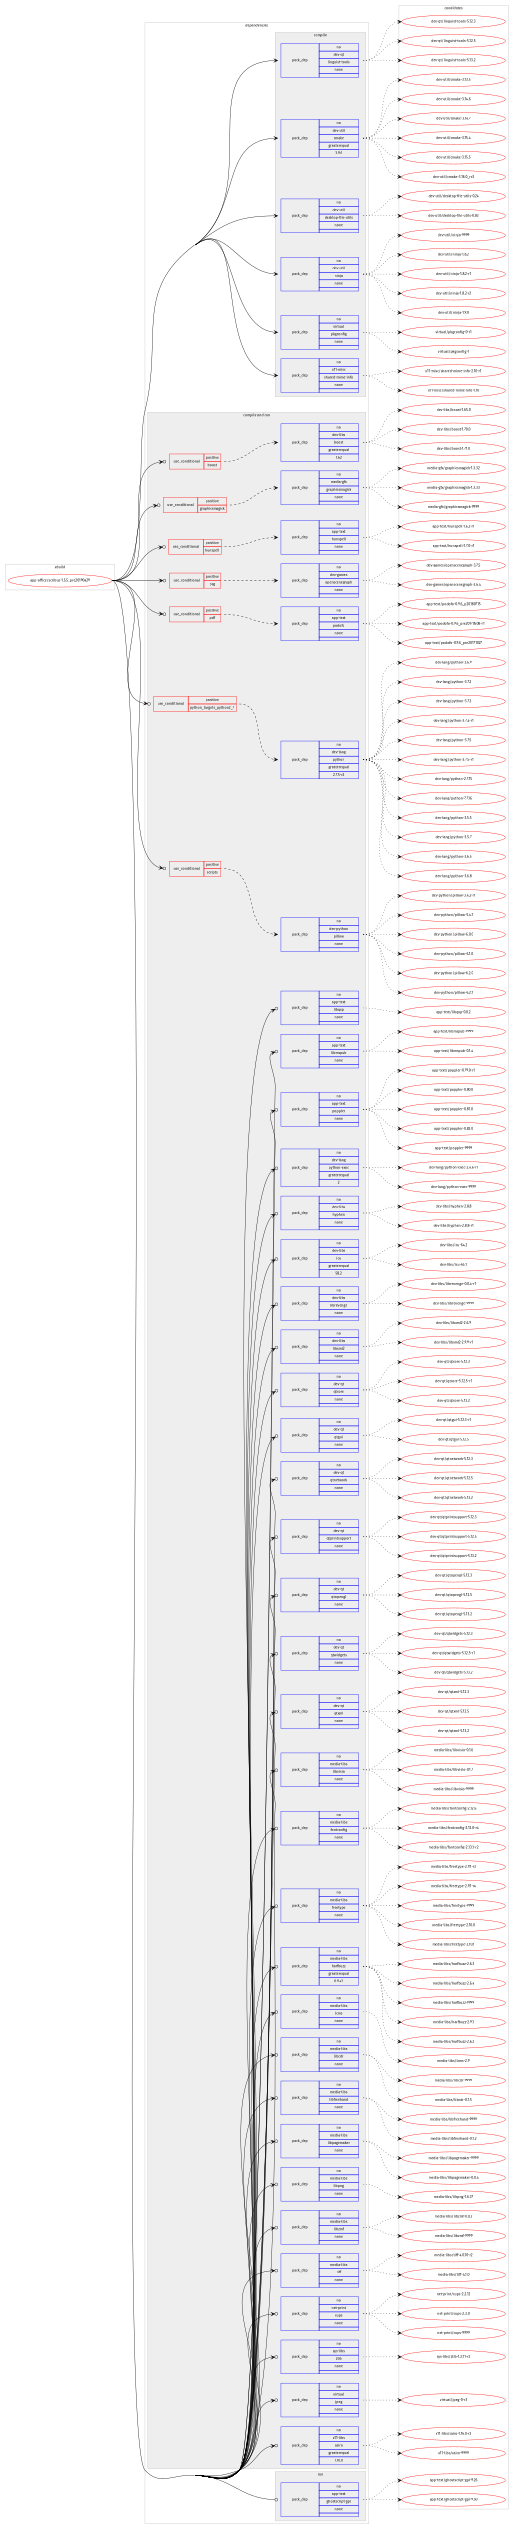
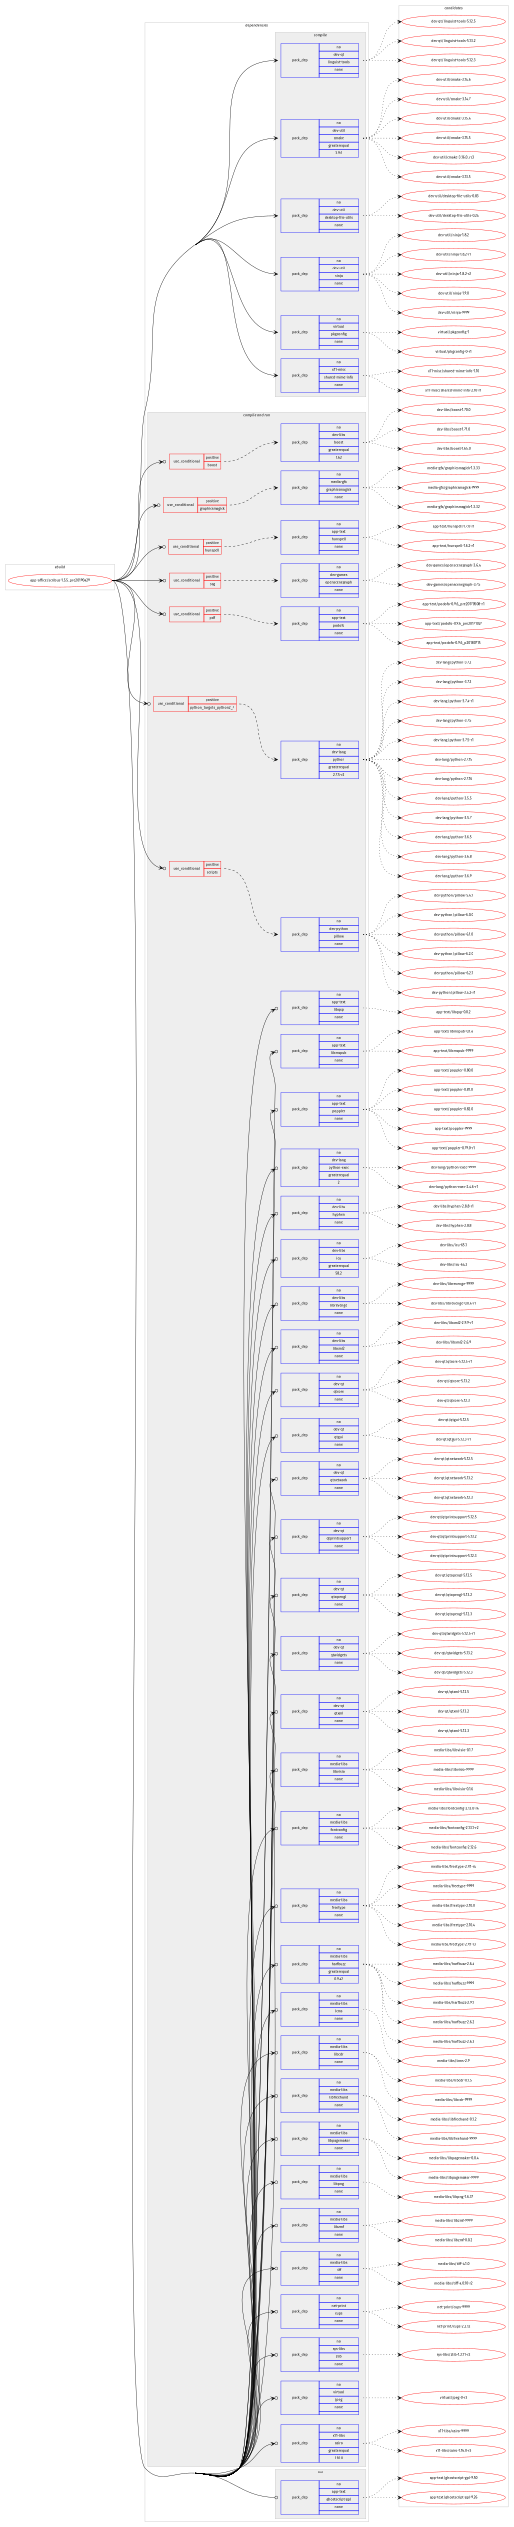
node "dev-lang/python-7.7.16": label "dev-lang/python-7.7.16" -> "dev-lang/python-2.7.16"
node "media-libs/freetype-2.10.1": label "media-libs/freetype-2.10.1" -> "media-libs/freetype-2.10.4"
node "net-print/cups-2.3.0": removed
